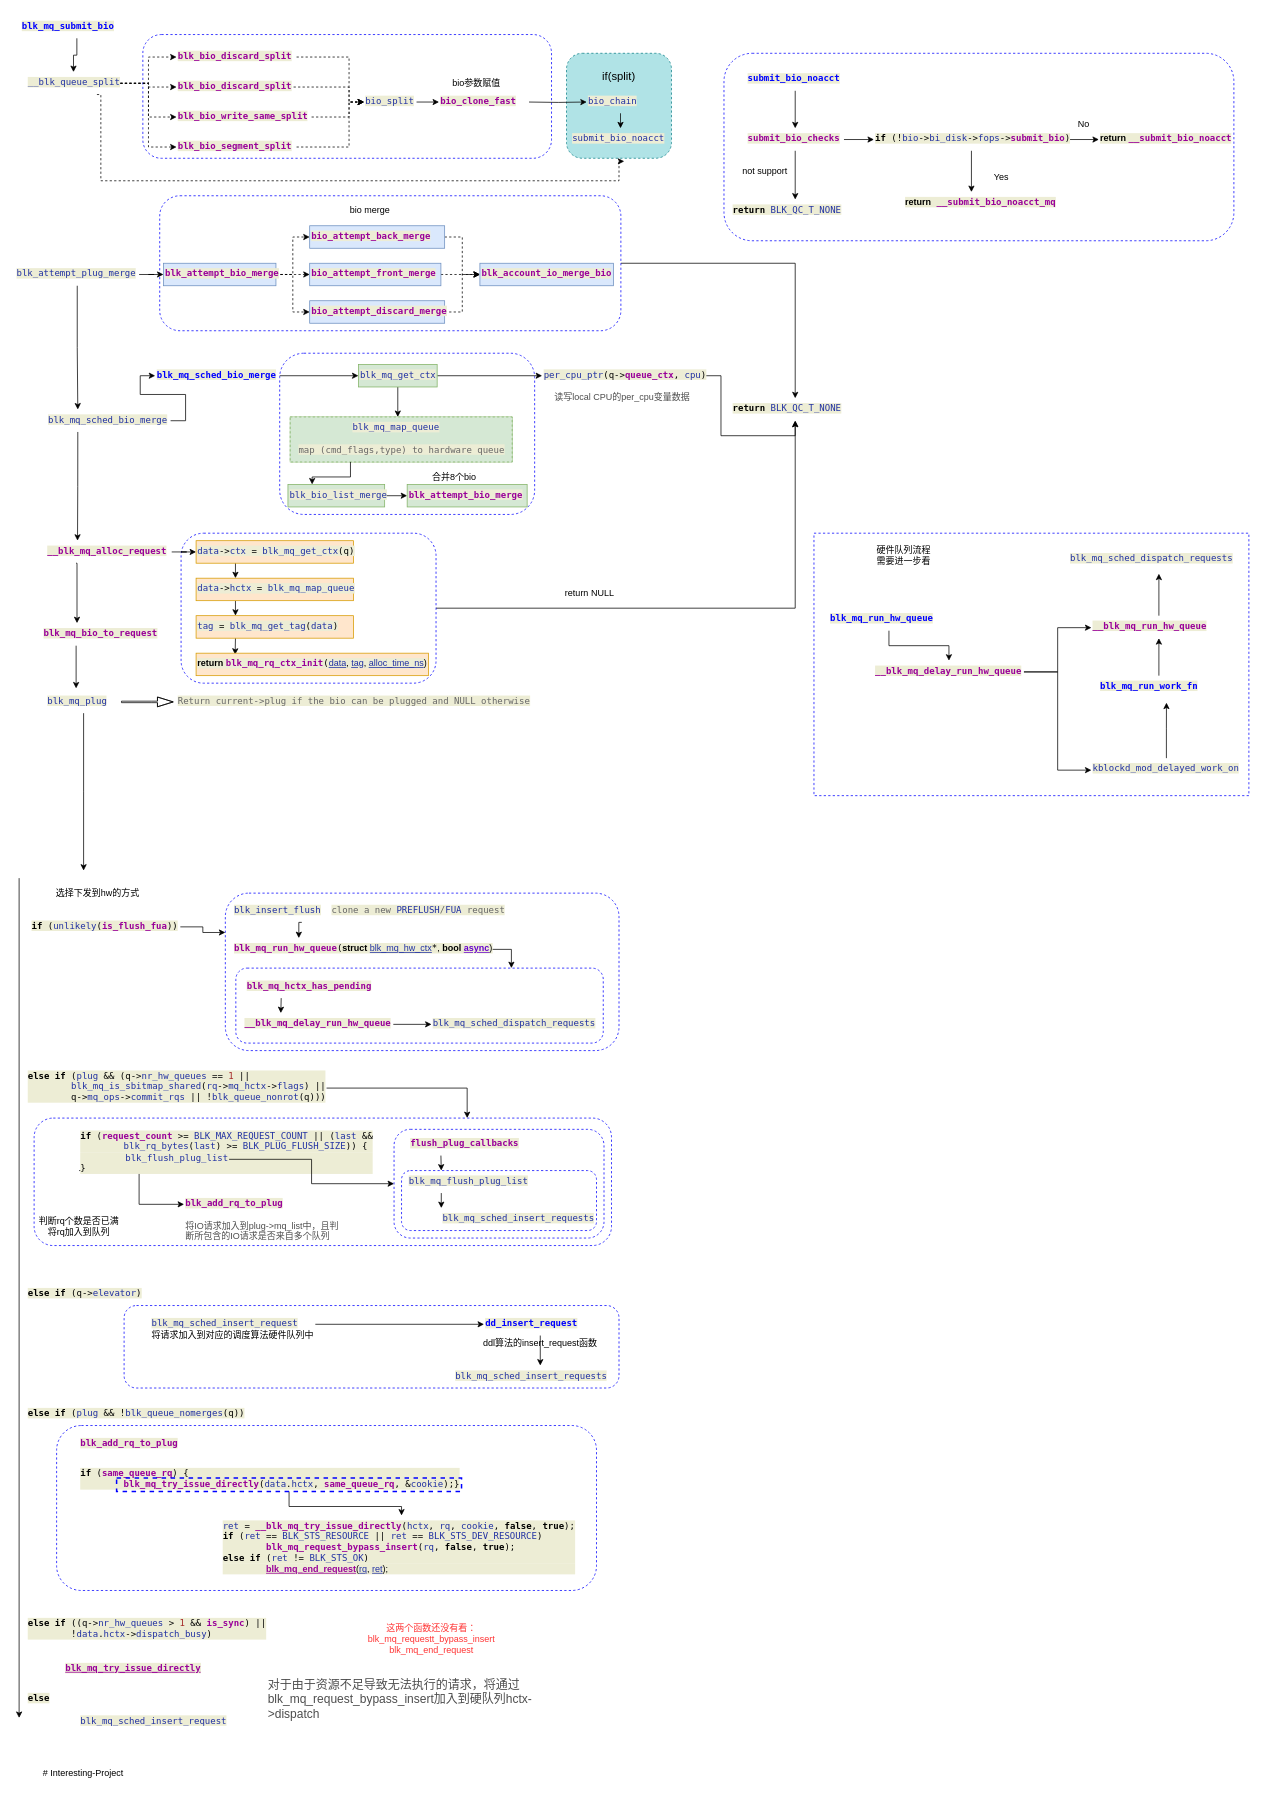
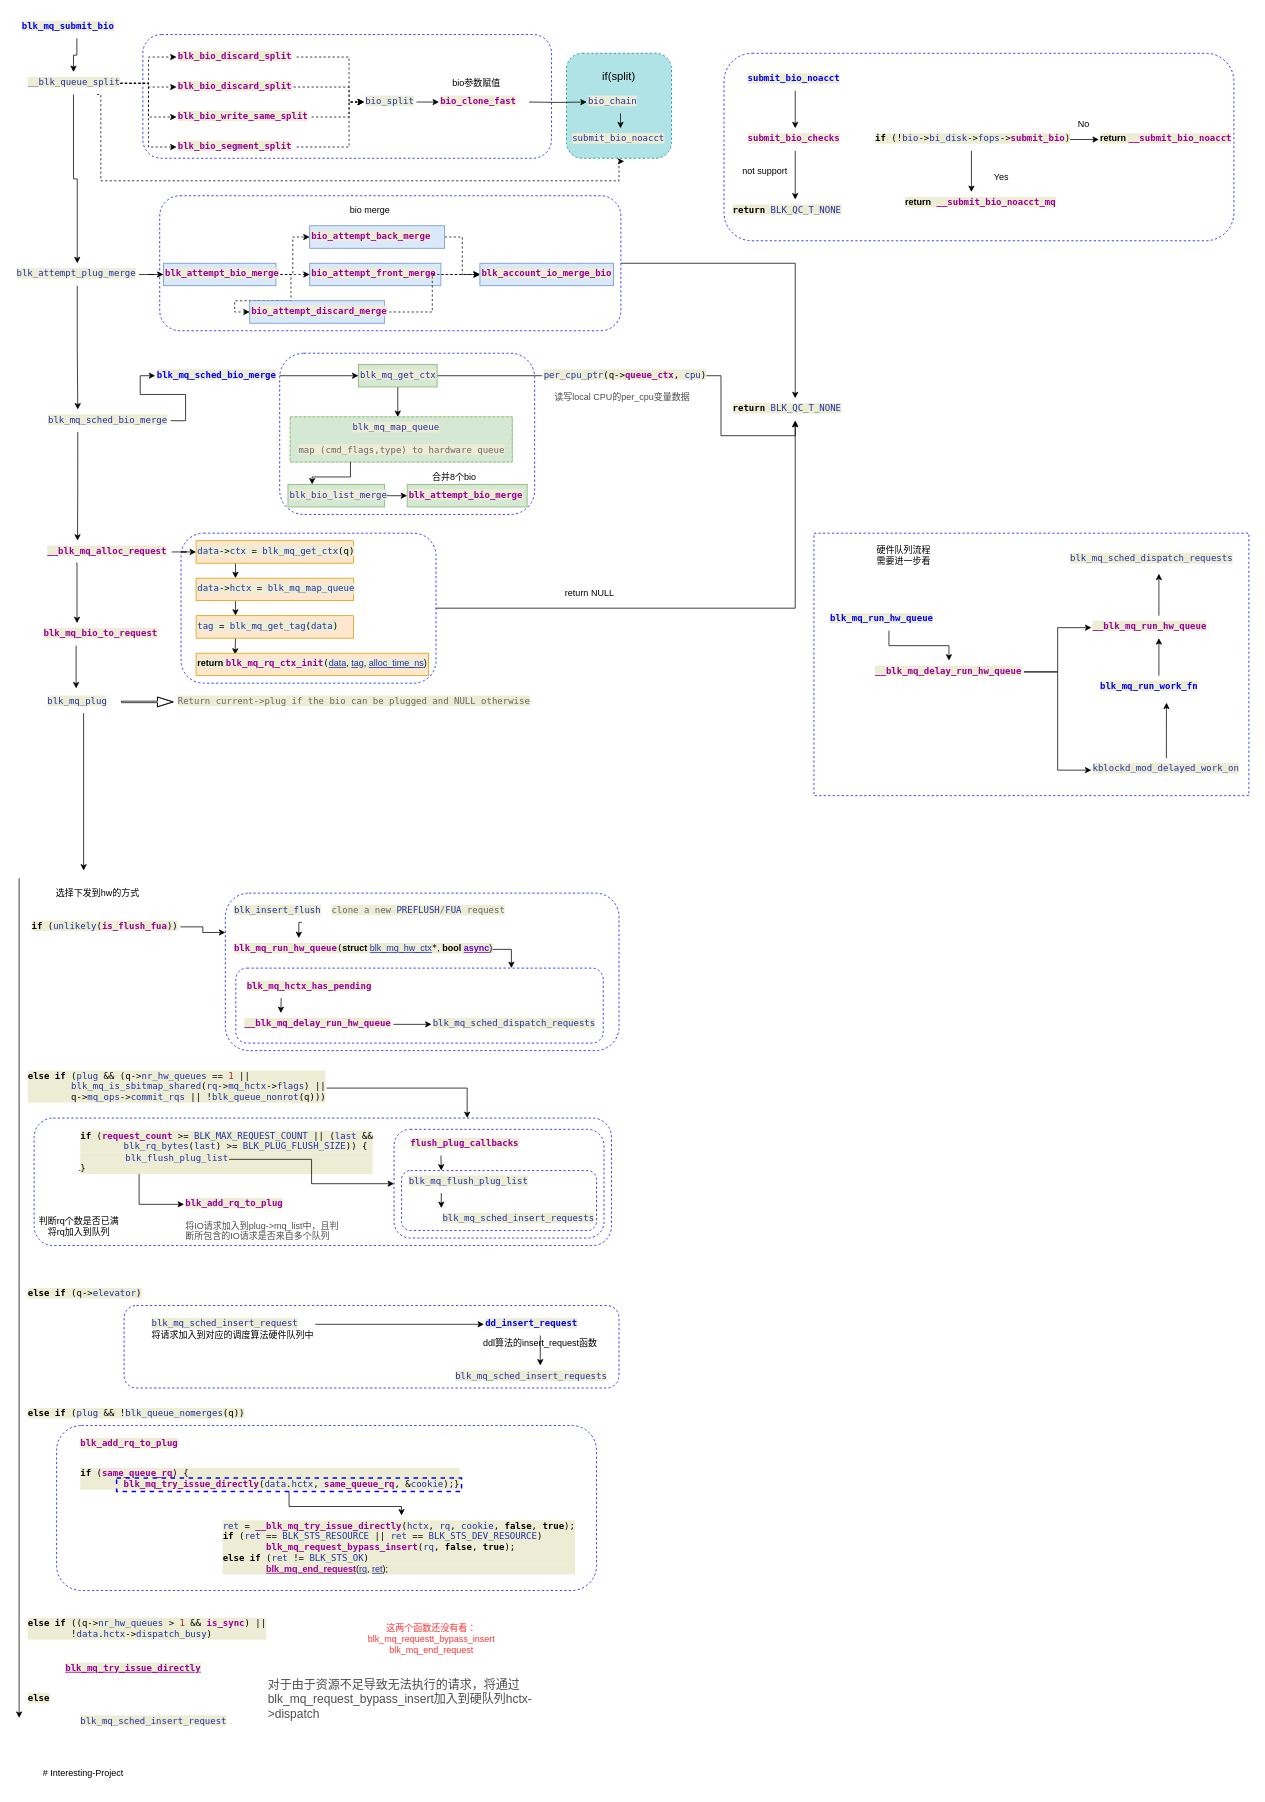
edge "submit_bio_checks" -> "if (!bio->bi_disk->fops->submit_bio)": removed
edge "__blk_queue_split" -> "blk_attempt_plug_merge": added
node "bio_attempt_discard_merge": moved (377, 312) -> (317, 312)
edge "blk_mq_get_ctx" -> "per_cpu_ptr(q->queue_ctx, cpu)": arrowhead classic -> none
